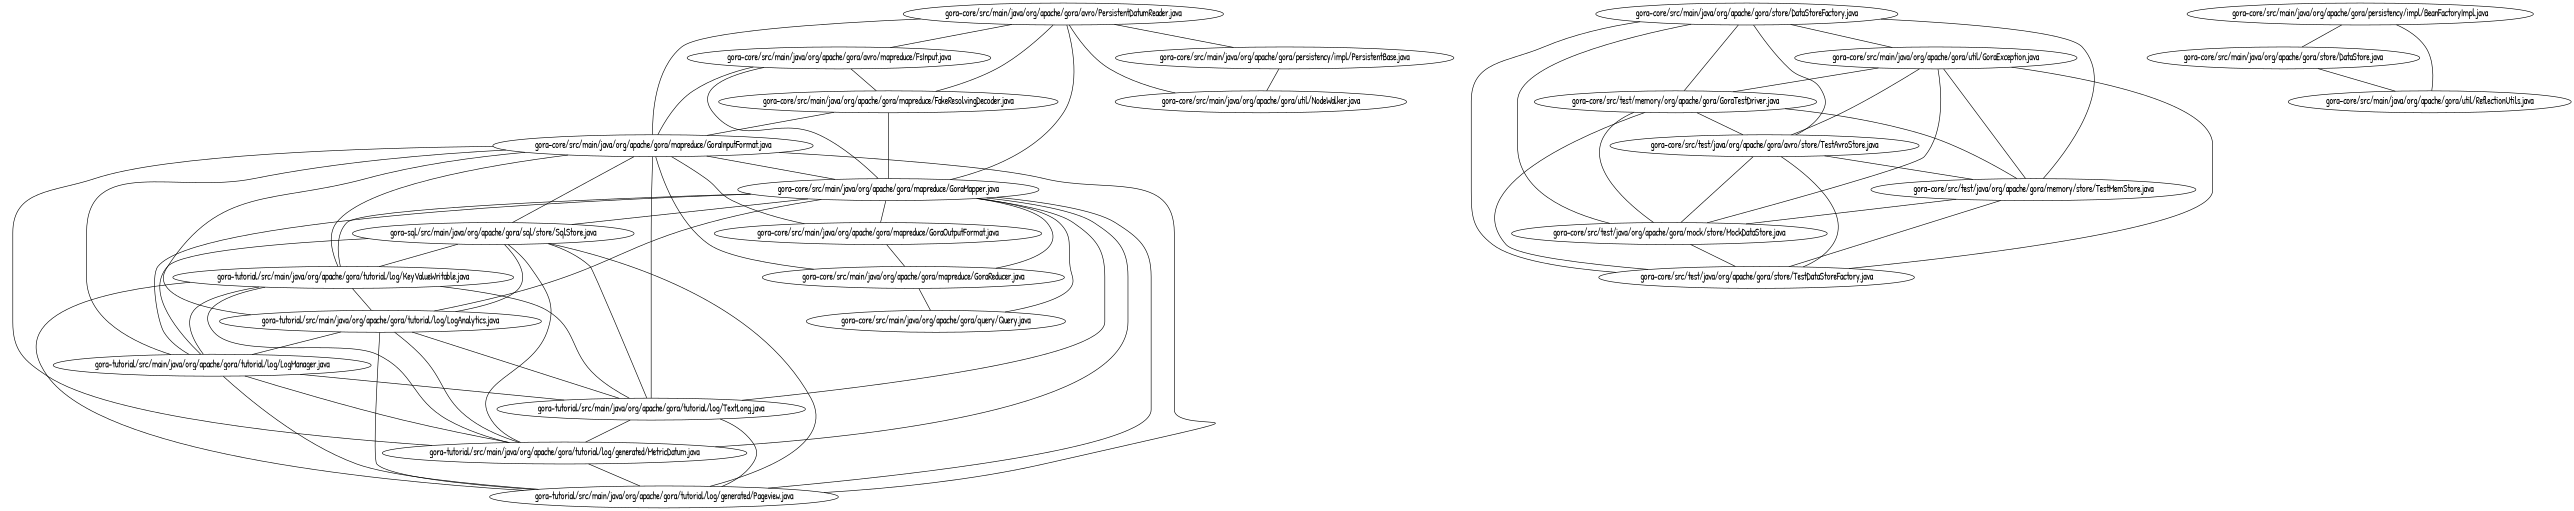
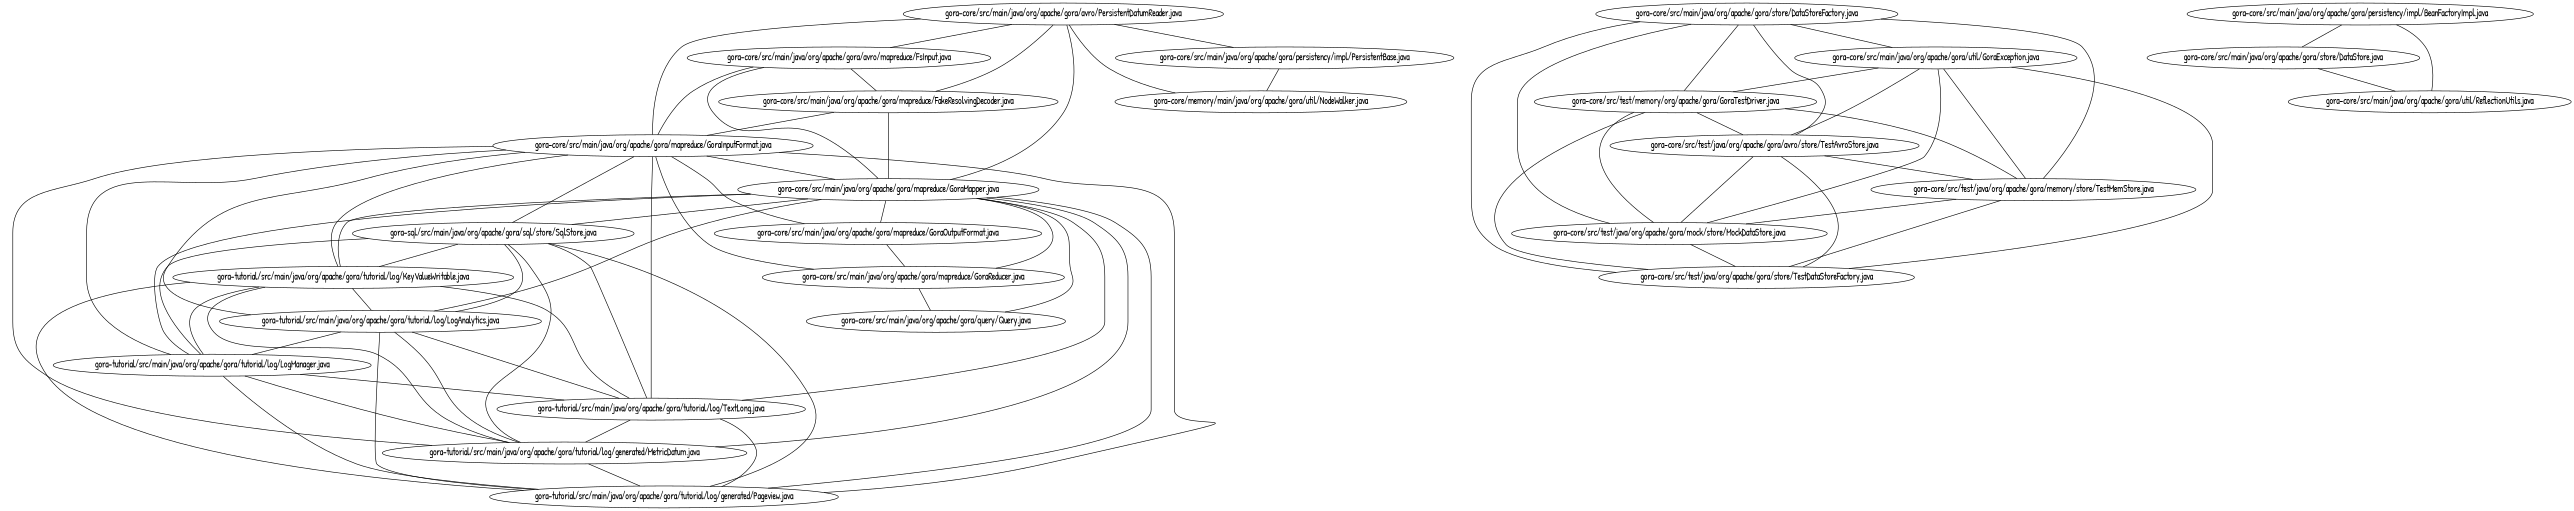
node "gora-core/src/main/java/org/apache/gora/util/NodeWalker.java": label "gora-core/src/main/java/org/apache/gora/util/NodeWalker.java" -> "gora-core/memory/main/java/org/apache/gora/util/NodeWalker.java"
